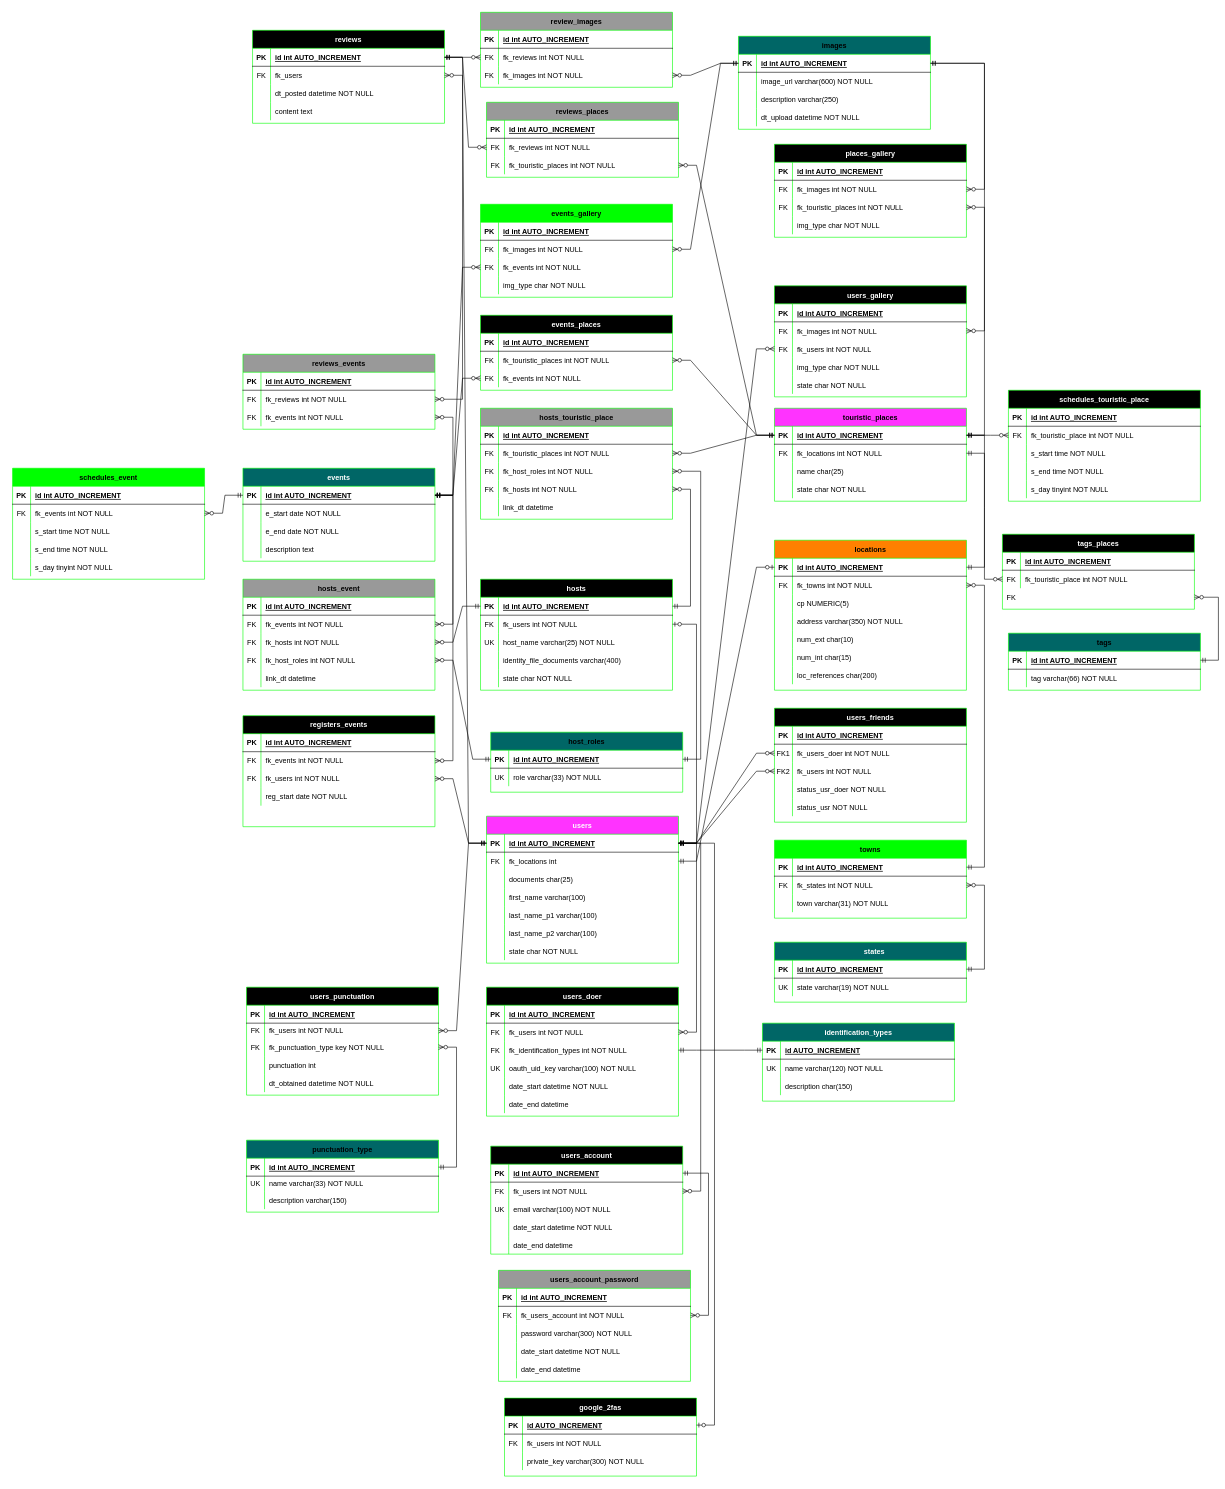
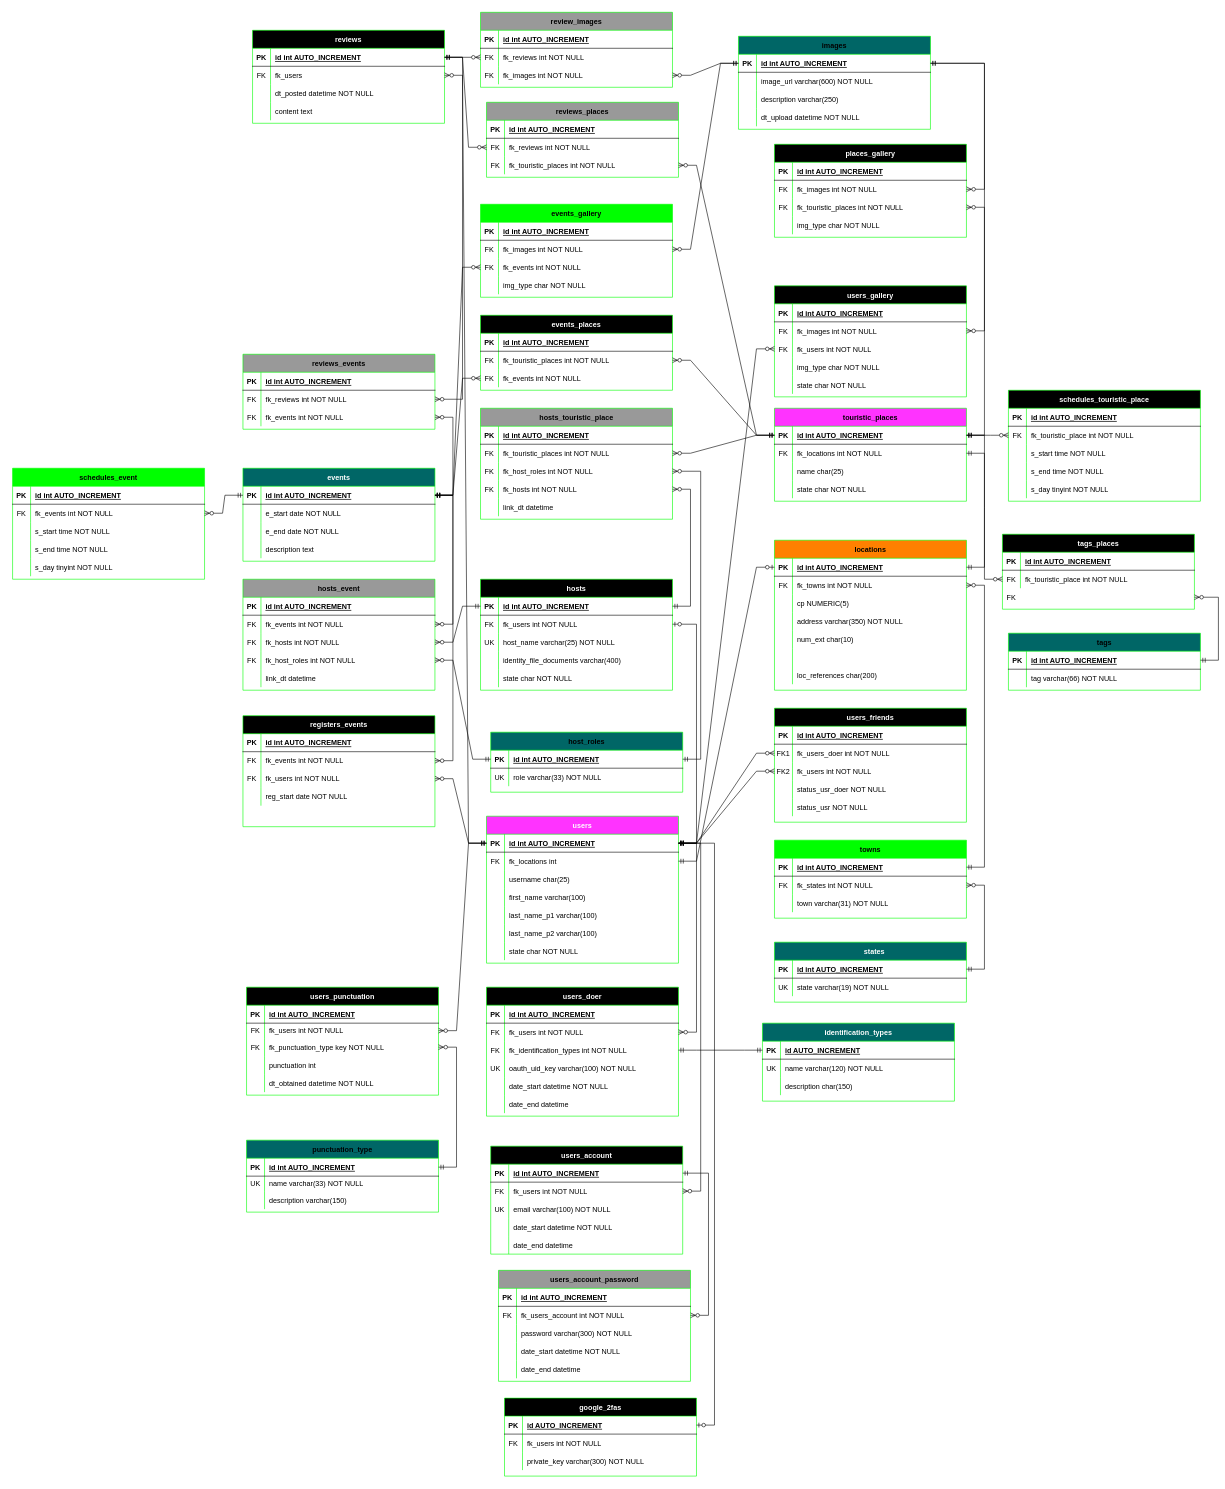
node "num_int char(15)": removed
node "documents char(25)": label "documents char(25)" -> "username char(25)"
